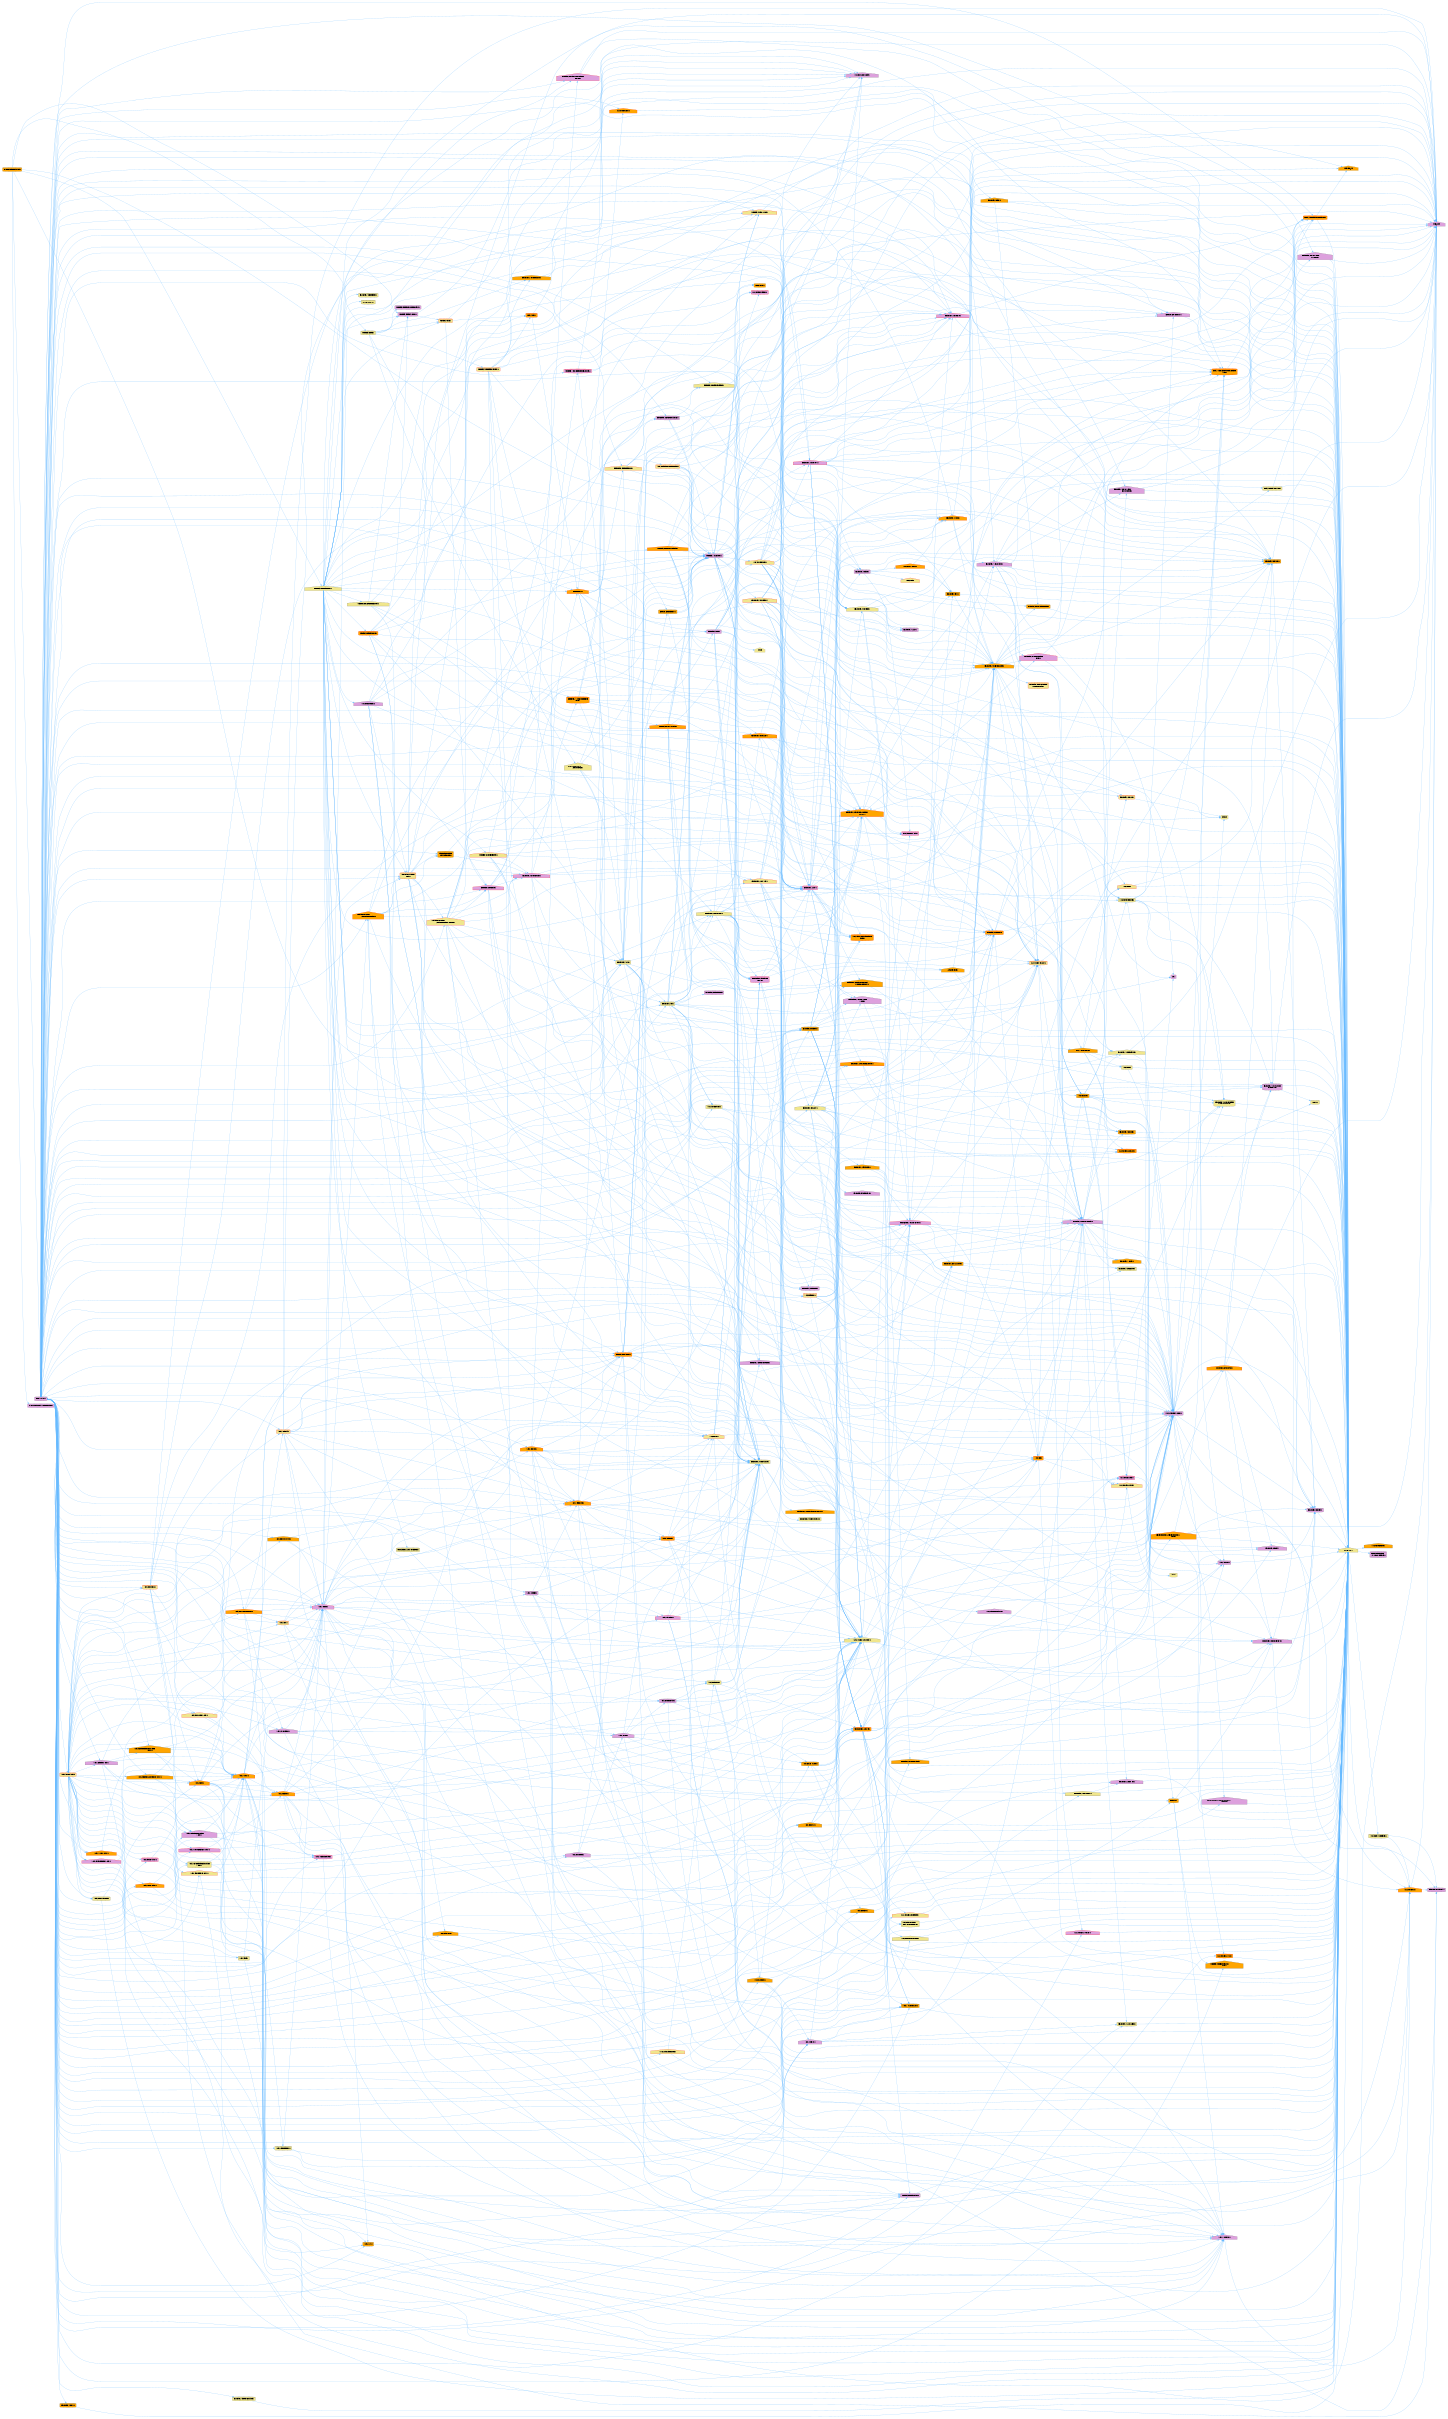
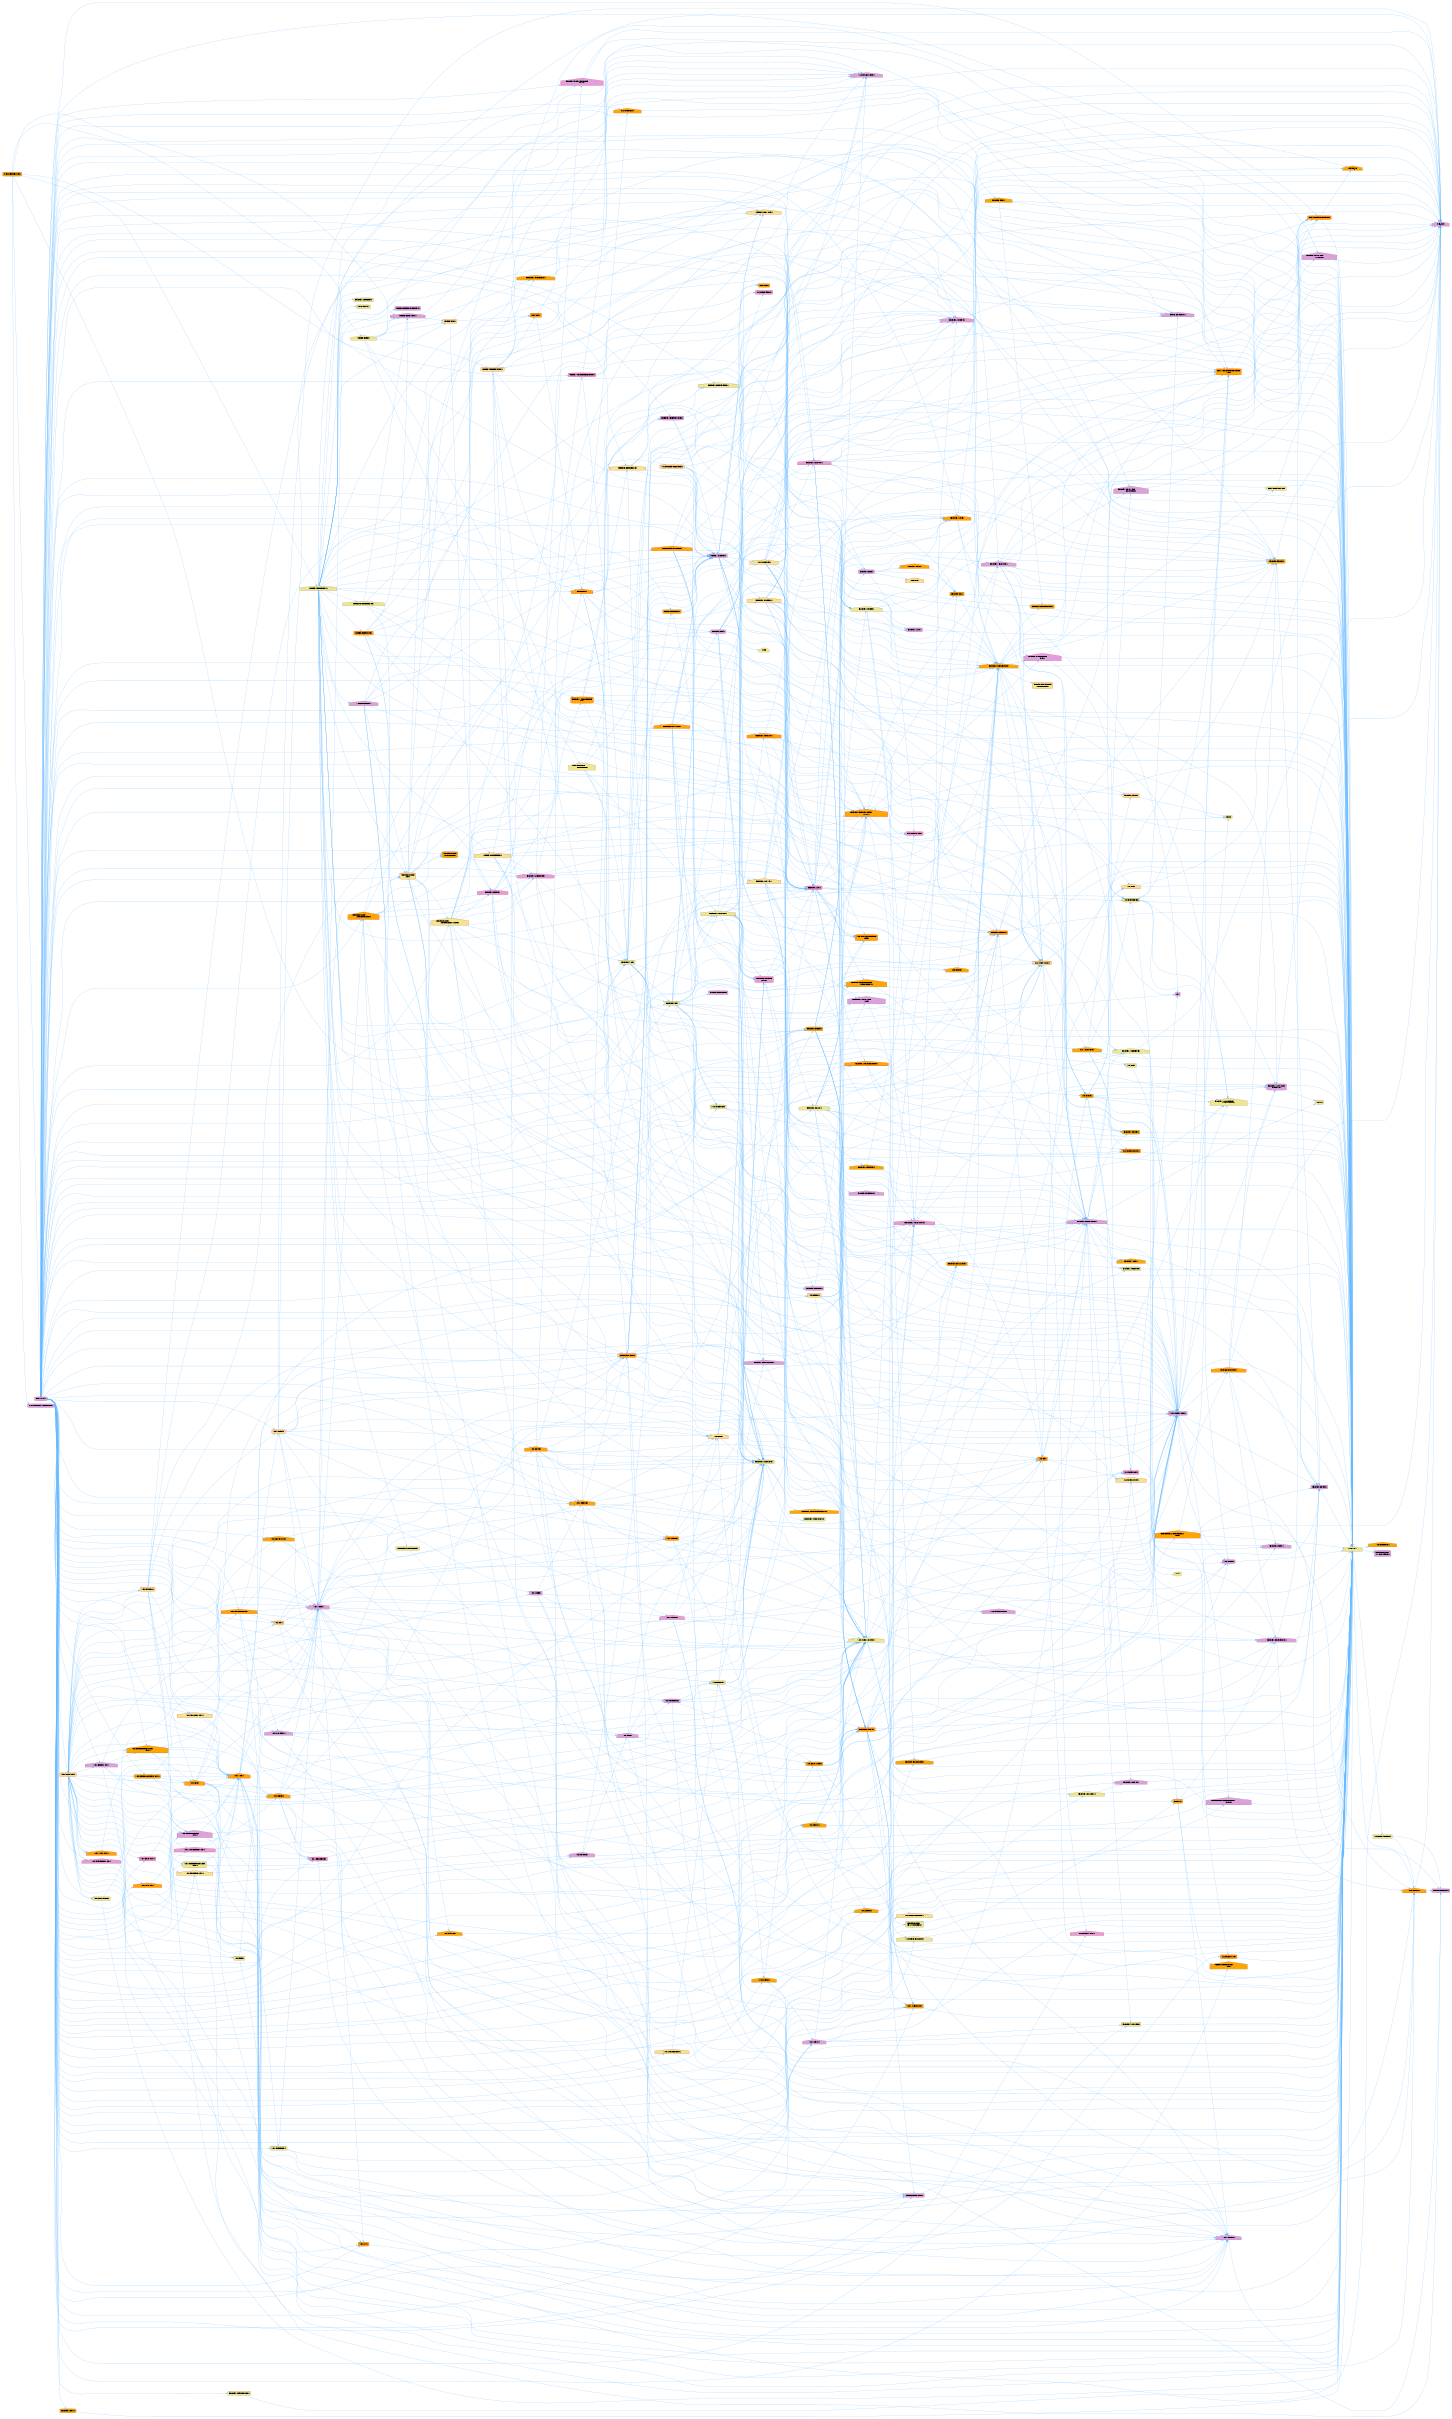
node "UObject/ObjectMacros.h": shape cylinder -> house
node "UObject/Object.h": shape cylinder -> house
node "Templates/IsArrayOrRefOf TypeByPredicate.h": shape cylinder -> house
node "Math/RotationAboutPointMatrix.h": shape house -> cylinder
